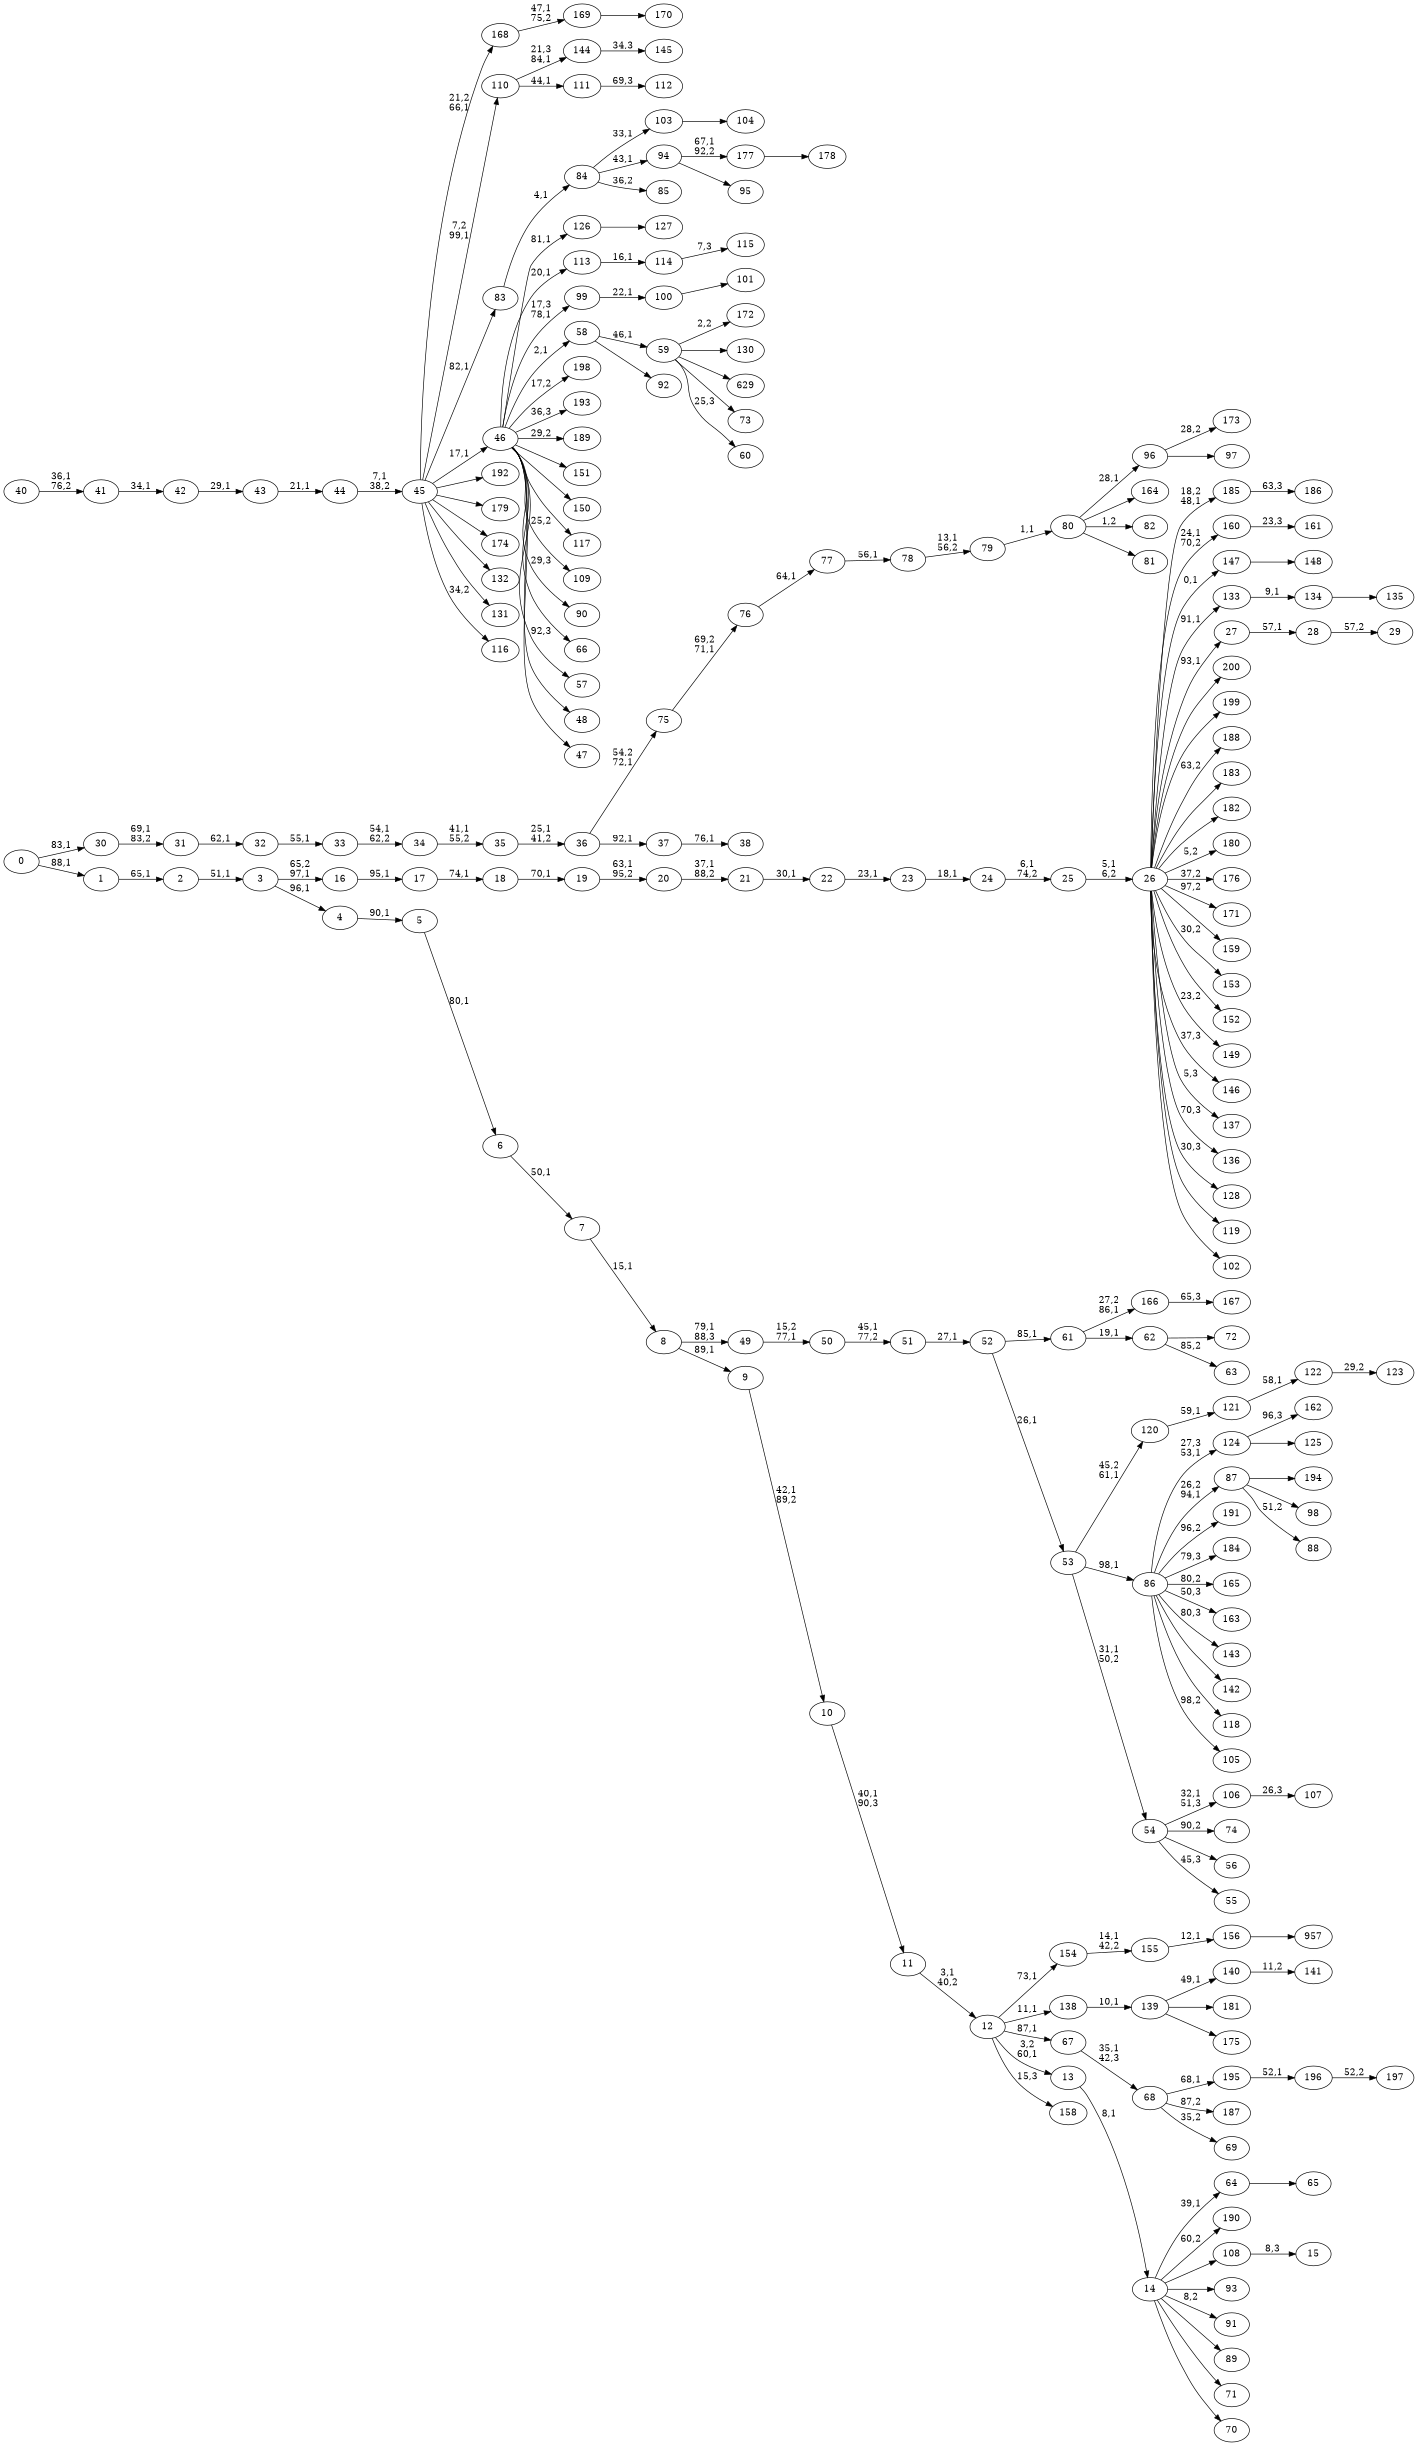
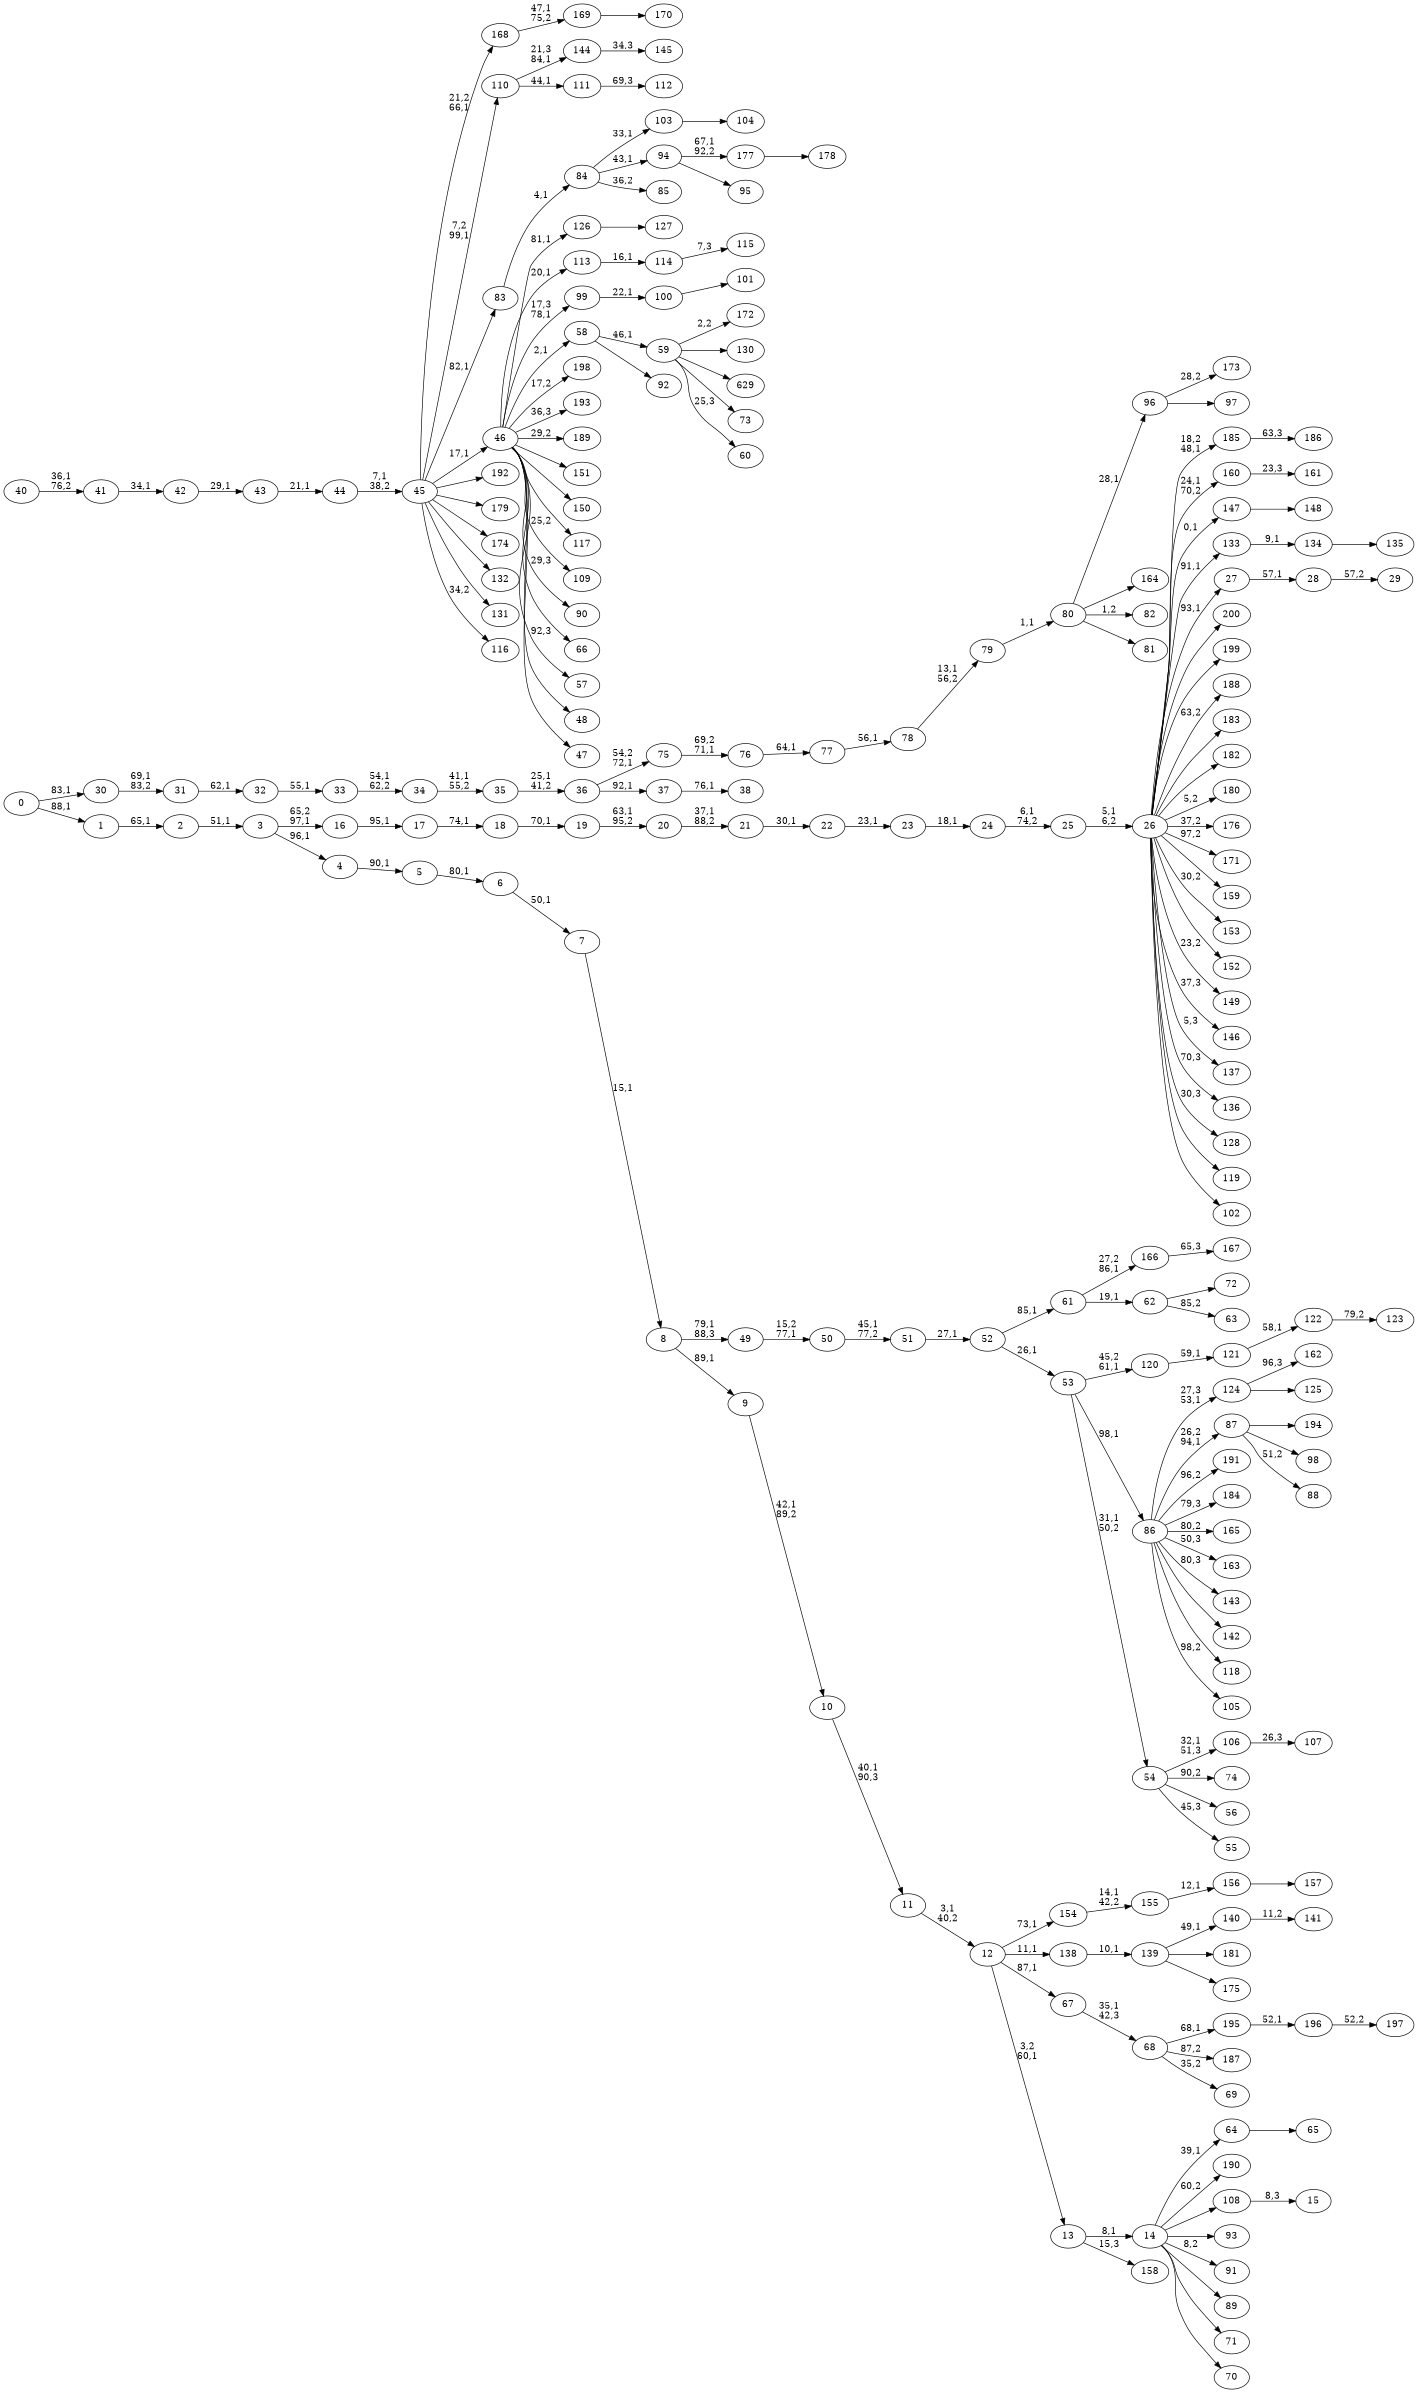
edge "122" -> "123": label "29,2" -> "79,2"
node "957": label "957" -> "157"
edge "12" -> "158": now "13" -> "158"
